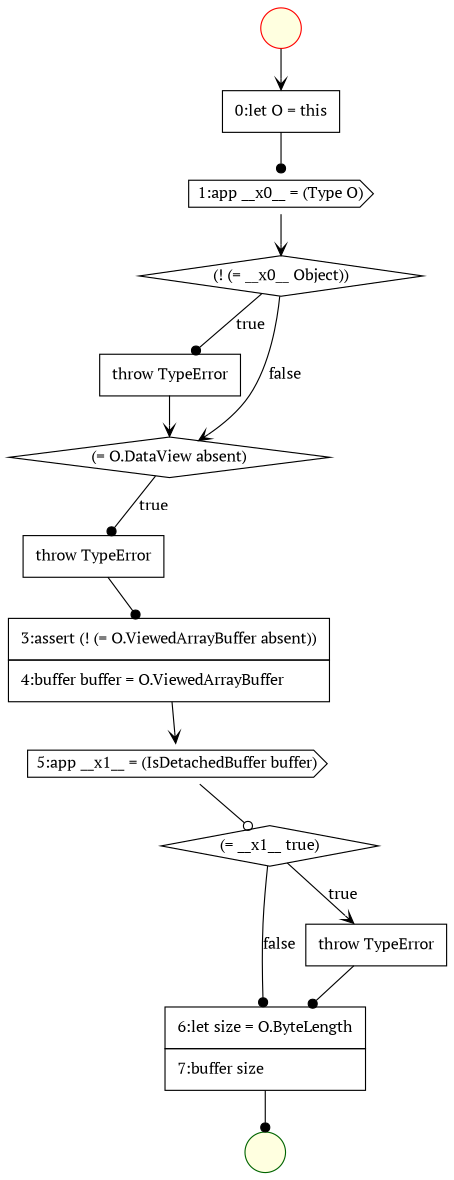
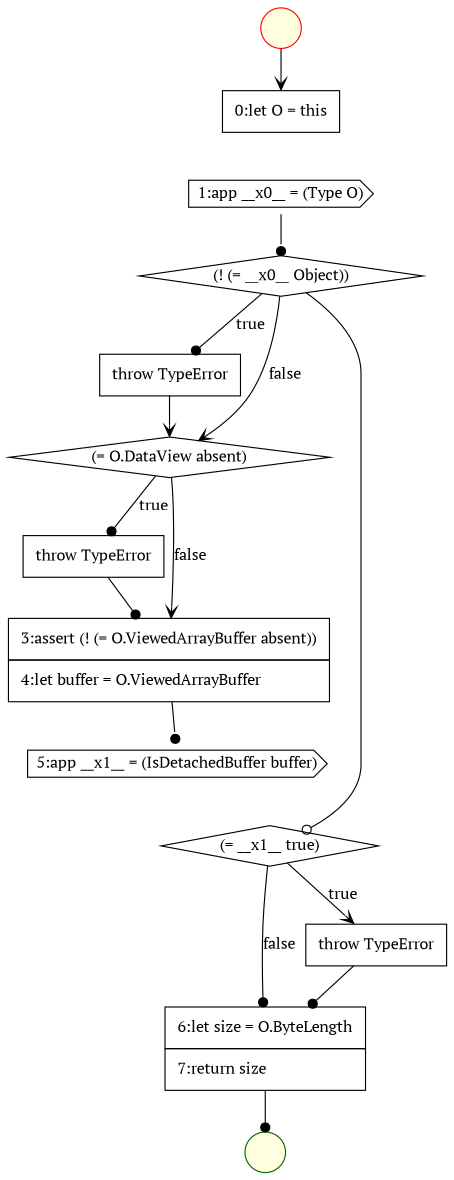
edge "0:let O = this" -> "1:app __x0__ = (Type O)": removed
edge "1:app __x0__ = (Type O)" -> "(! (= __x0__ Object))": arrowhead vee -> dot
edge "(= O.DataView absent)" -> "3:assert (! (= O.ViewedArrayBuffer absent))": added, label "false"
node "3:assert (! (= O.ViewedArrayBuffer absent))": text "4:buffer buffer = O.ViewedArrayBuffer" -> "4:let buffer = O.ViewedArrayBuffer"
edge "3:assert (! (= O.ViewedArrayBuffer absent))" -> "5:app __x1__ = (IsDetachedBuffer buffer)": arrowhead vee -> dot
edge "5:app __x1__ = (IsDetachedBuffer buffer)" -> "(= __x1__ true)": now "(! (= __x0__ Object))" -> "(= __x1__ true)"
node "6:let size = O.ByteLength": text "7:buffer size" -> "7:return size"
